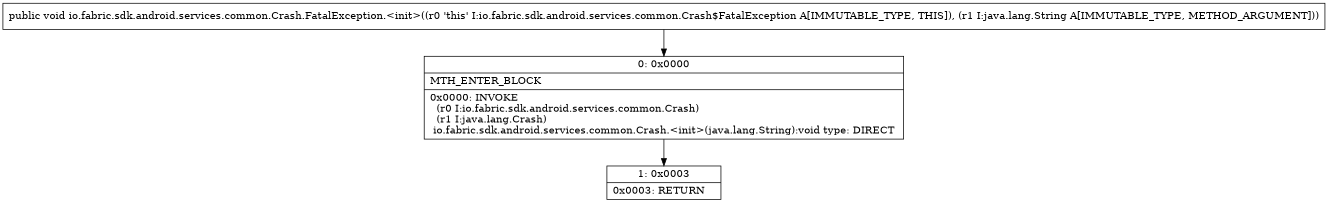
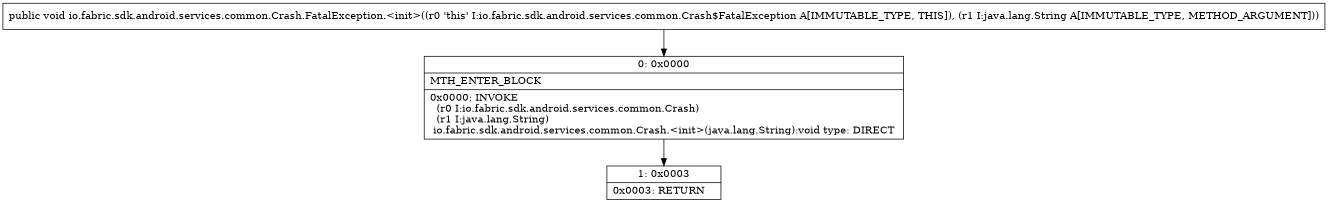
node "0: 0x0000": text "(r1 I:java.lang.Crash)" -> "(r1 I:java.lang.String)"
